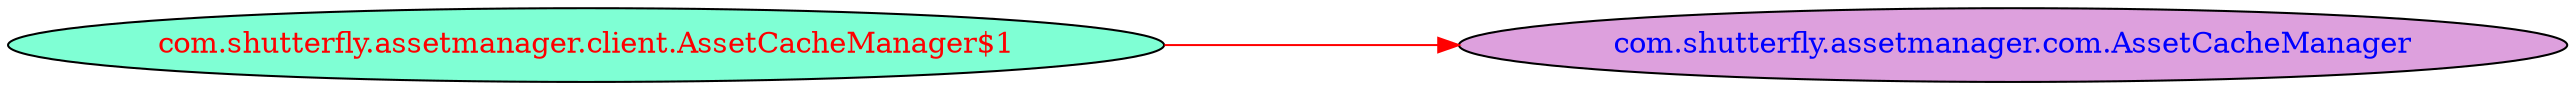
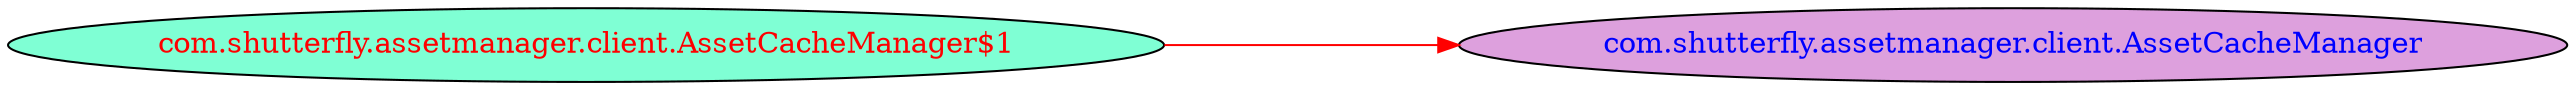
node "com.shutterfly.assetmanager.com.AssetCacheManager": label "com.shutterfly.assetmanager.com.AssetCacheManager" -> "com.shutterfly.assetmanager.client.AssetCacheManager"
